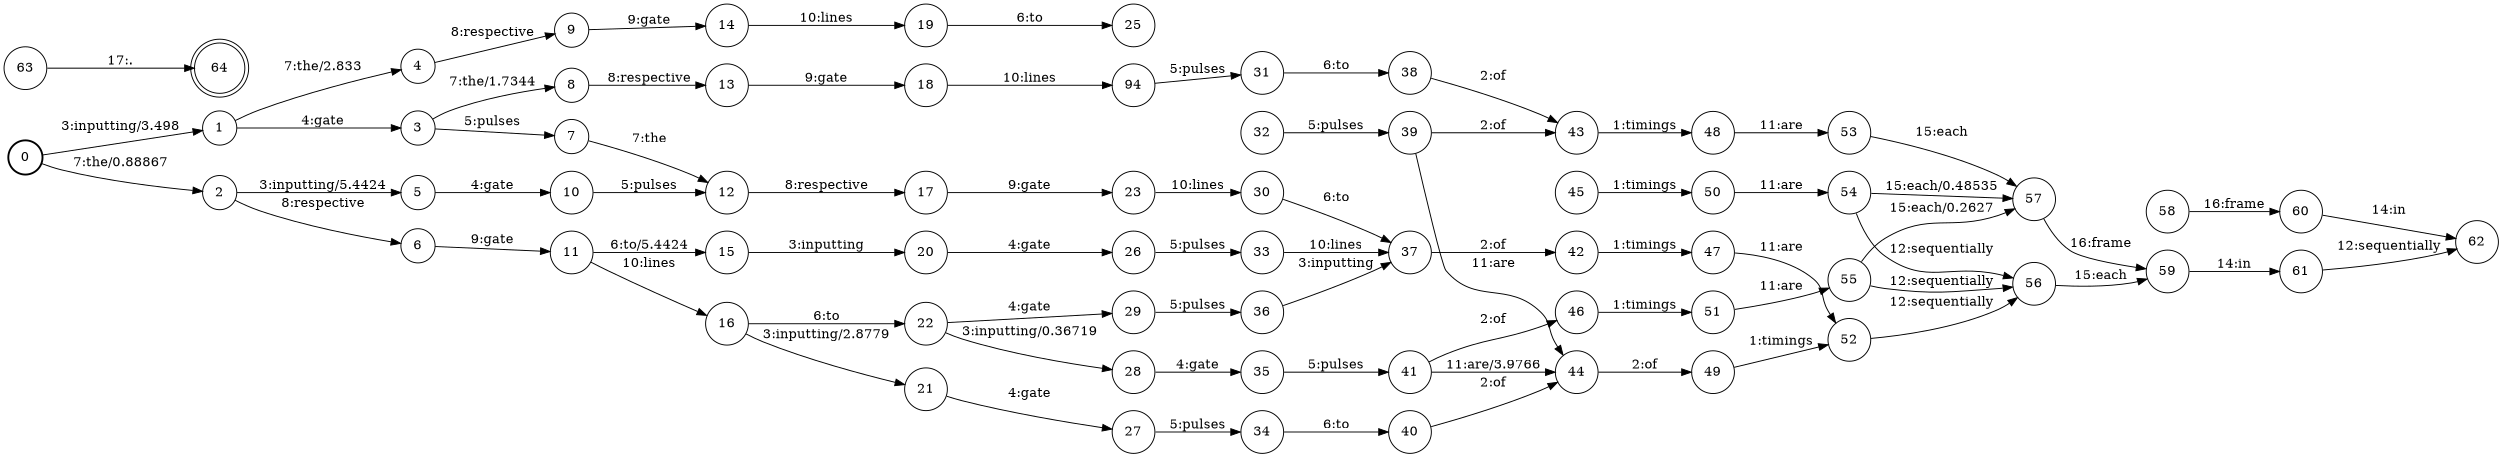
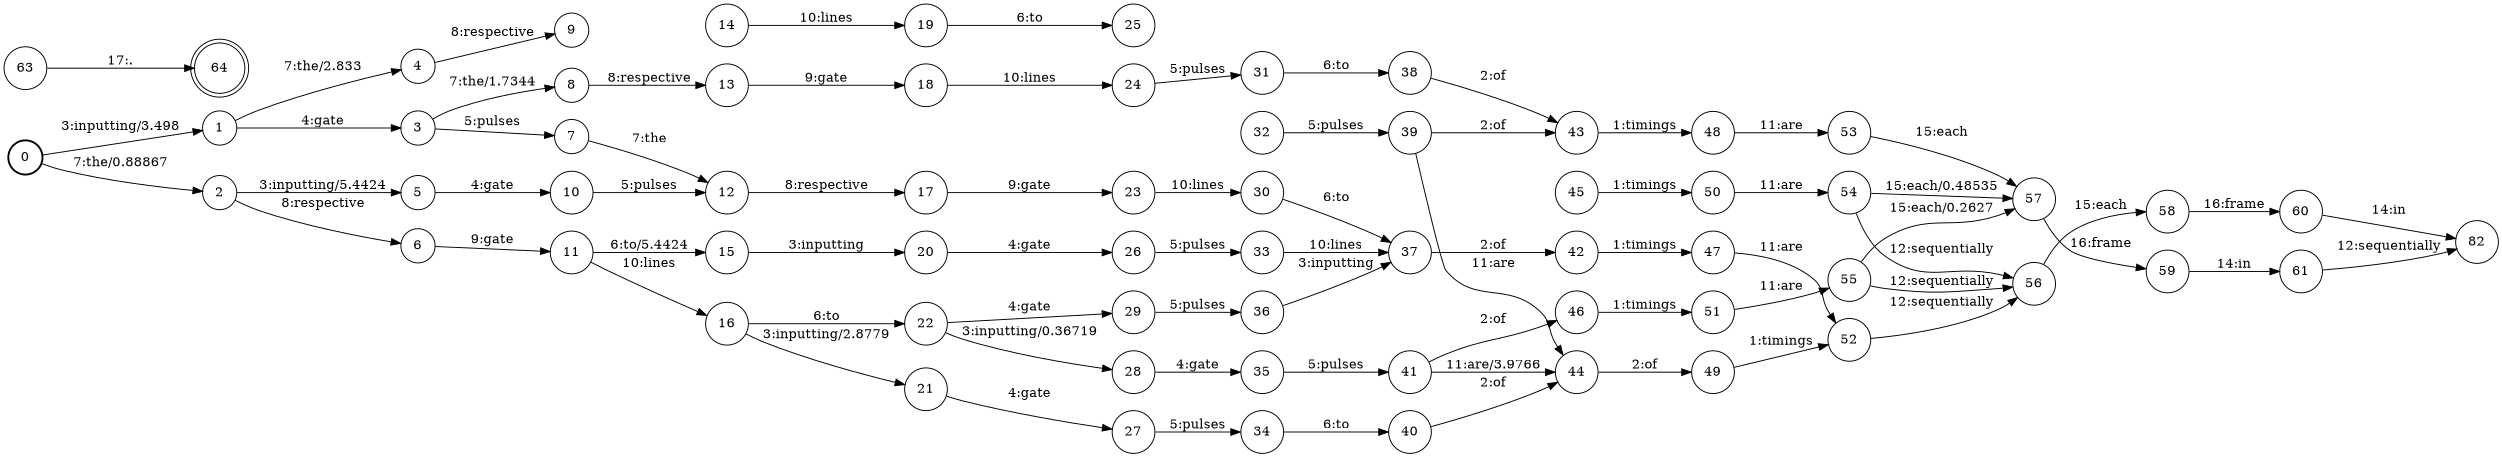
edge "9" -> "14": removed, label "9:gate"
node "94": label "94" -> "24"
node "62": label "62" -> "82"
edge "56" -> "59": now "56" -> "58"
